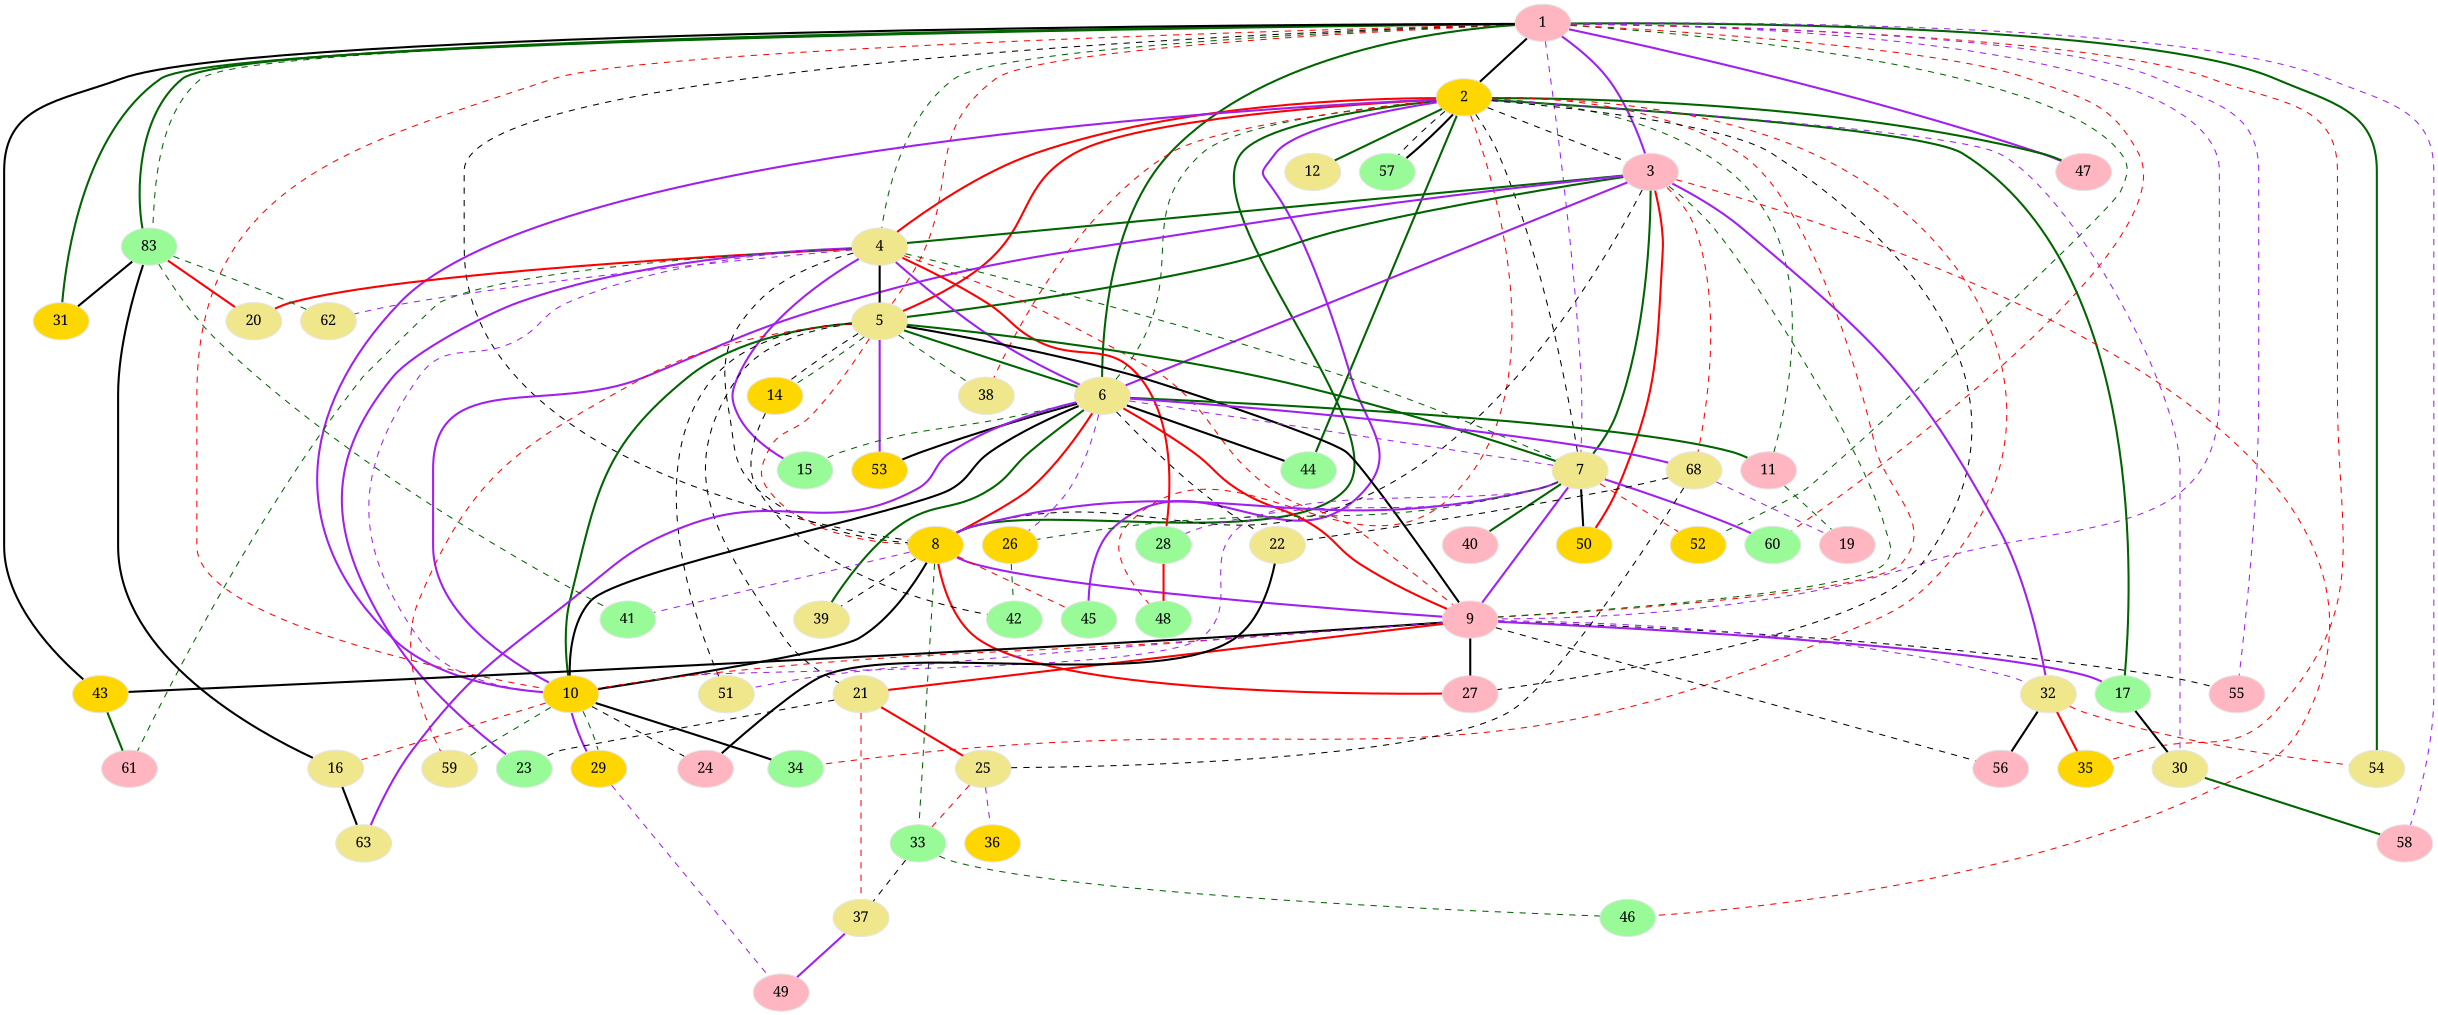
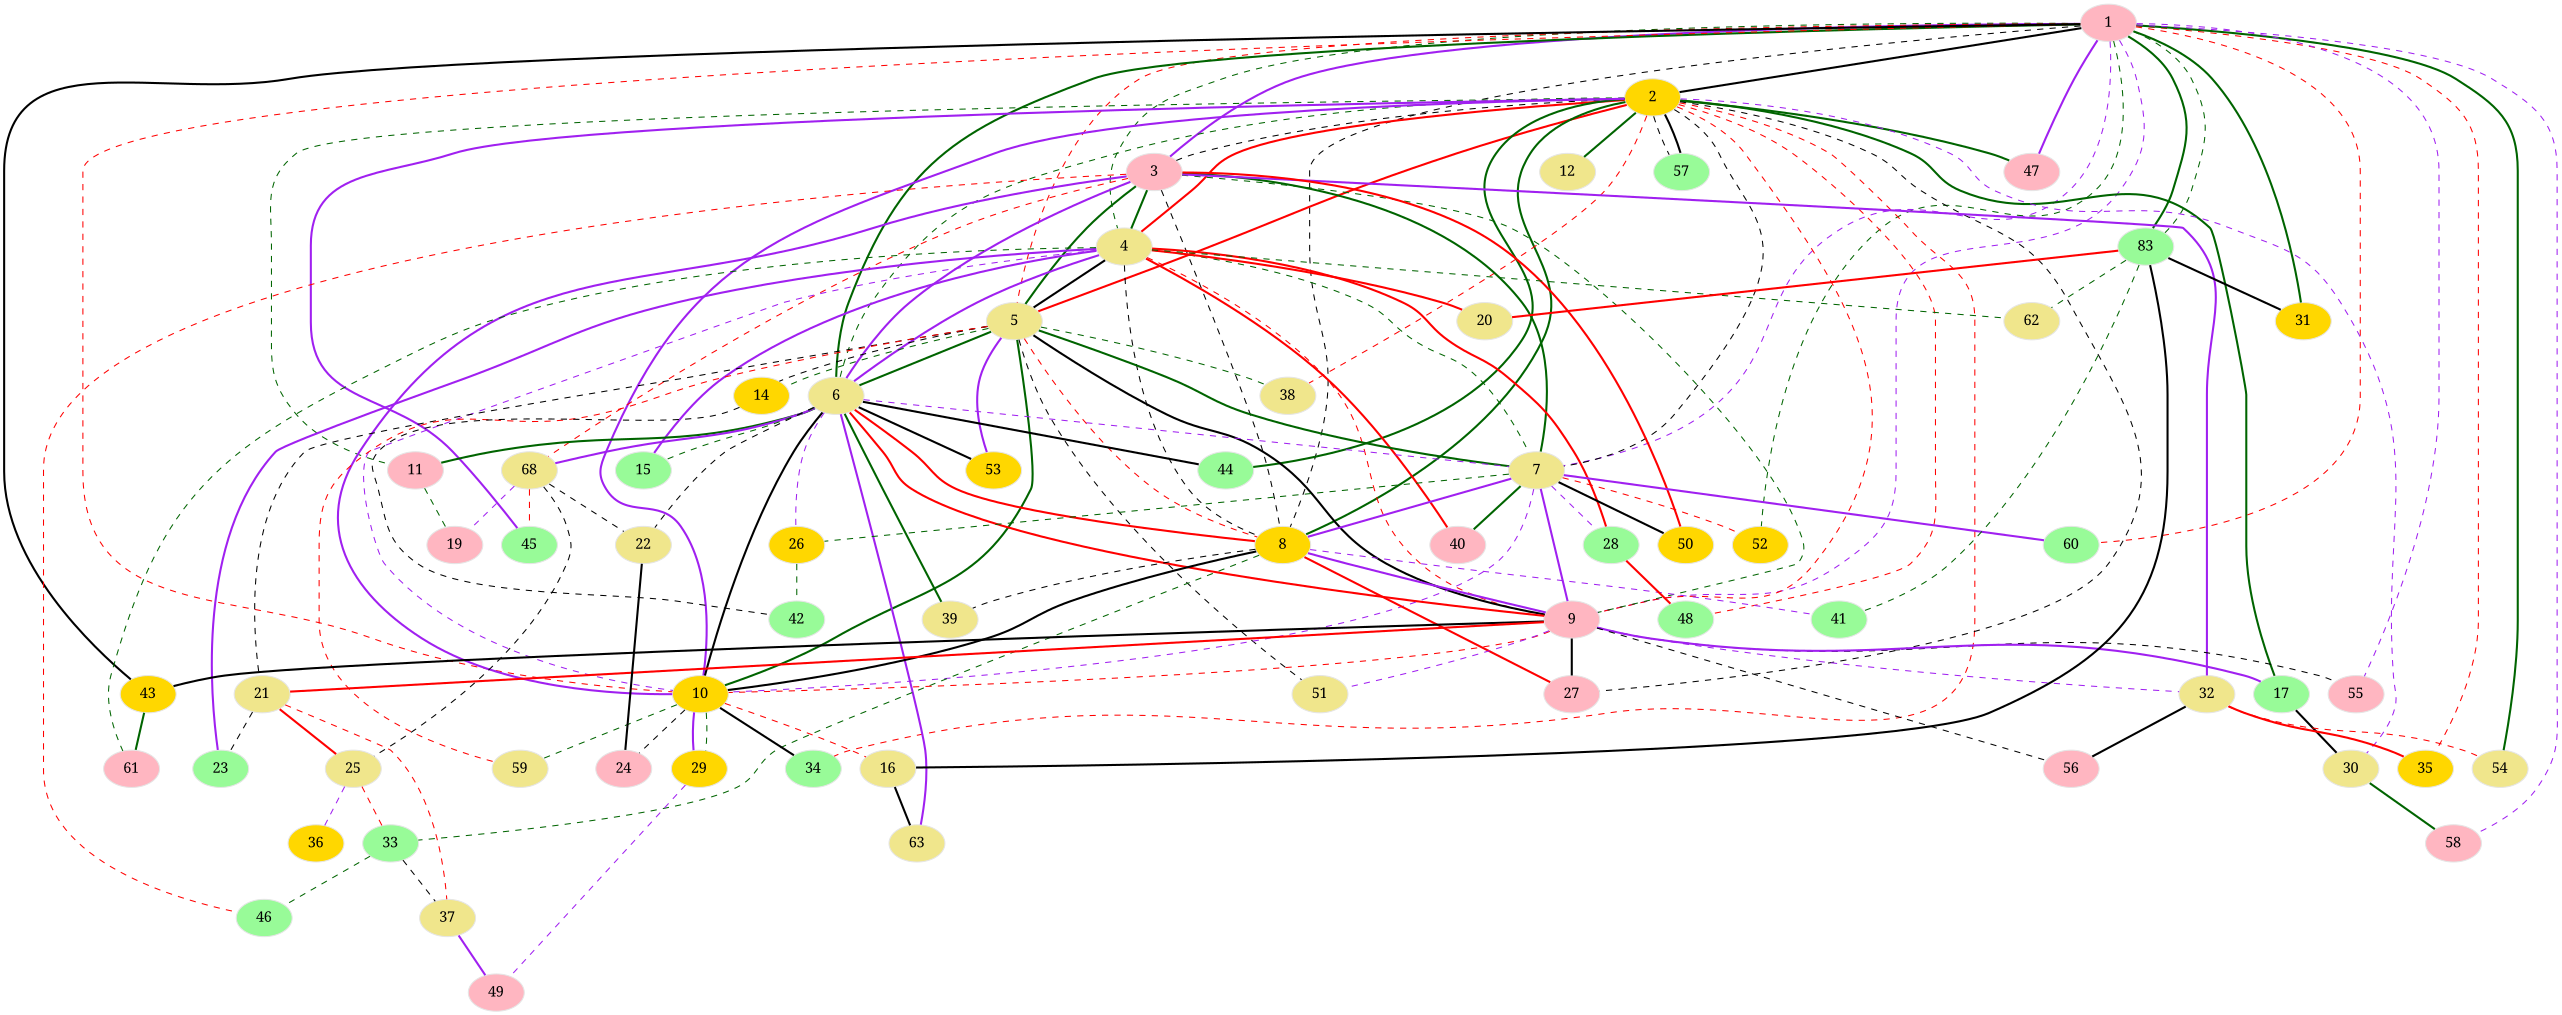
edge "4" -- "62": color purple -> darkgreen
edge "4" -- "40": added
edge "8" -- "45": now "68" -- "45"
